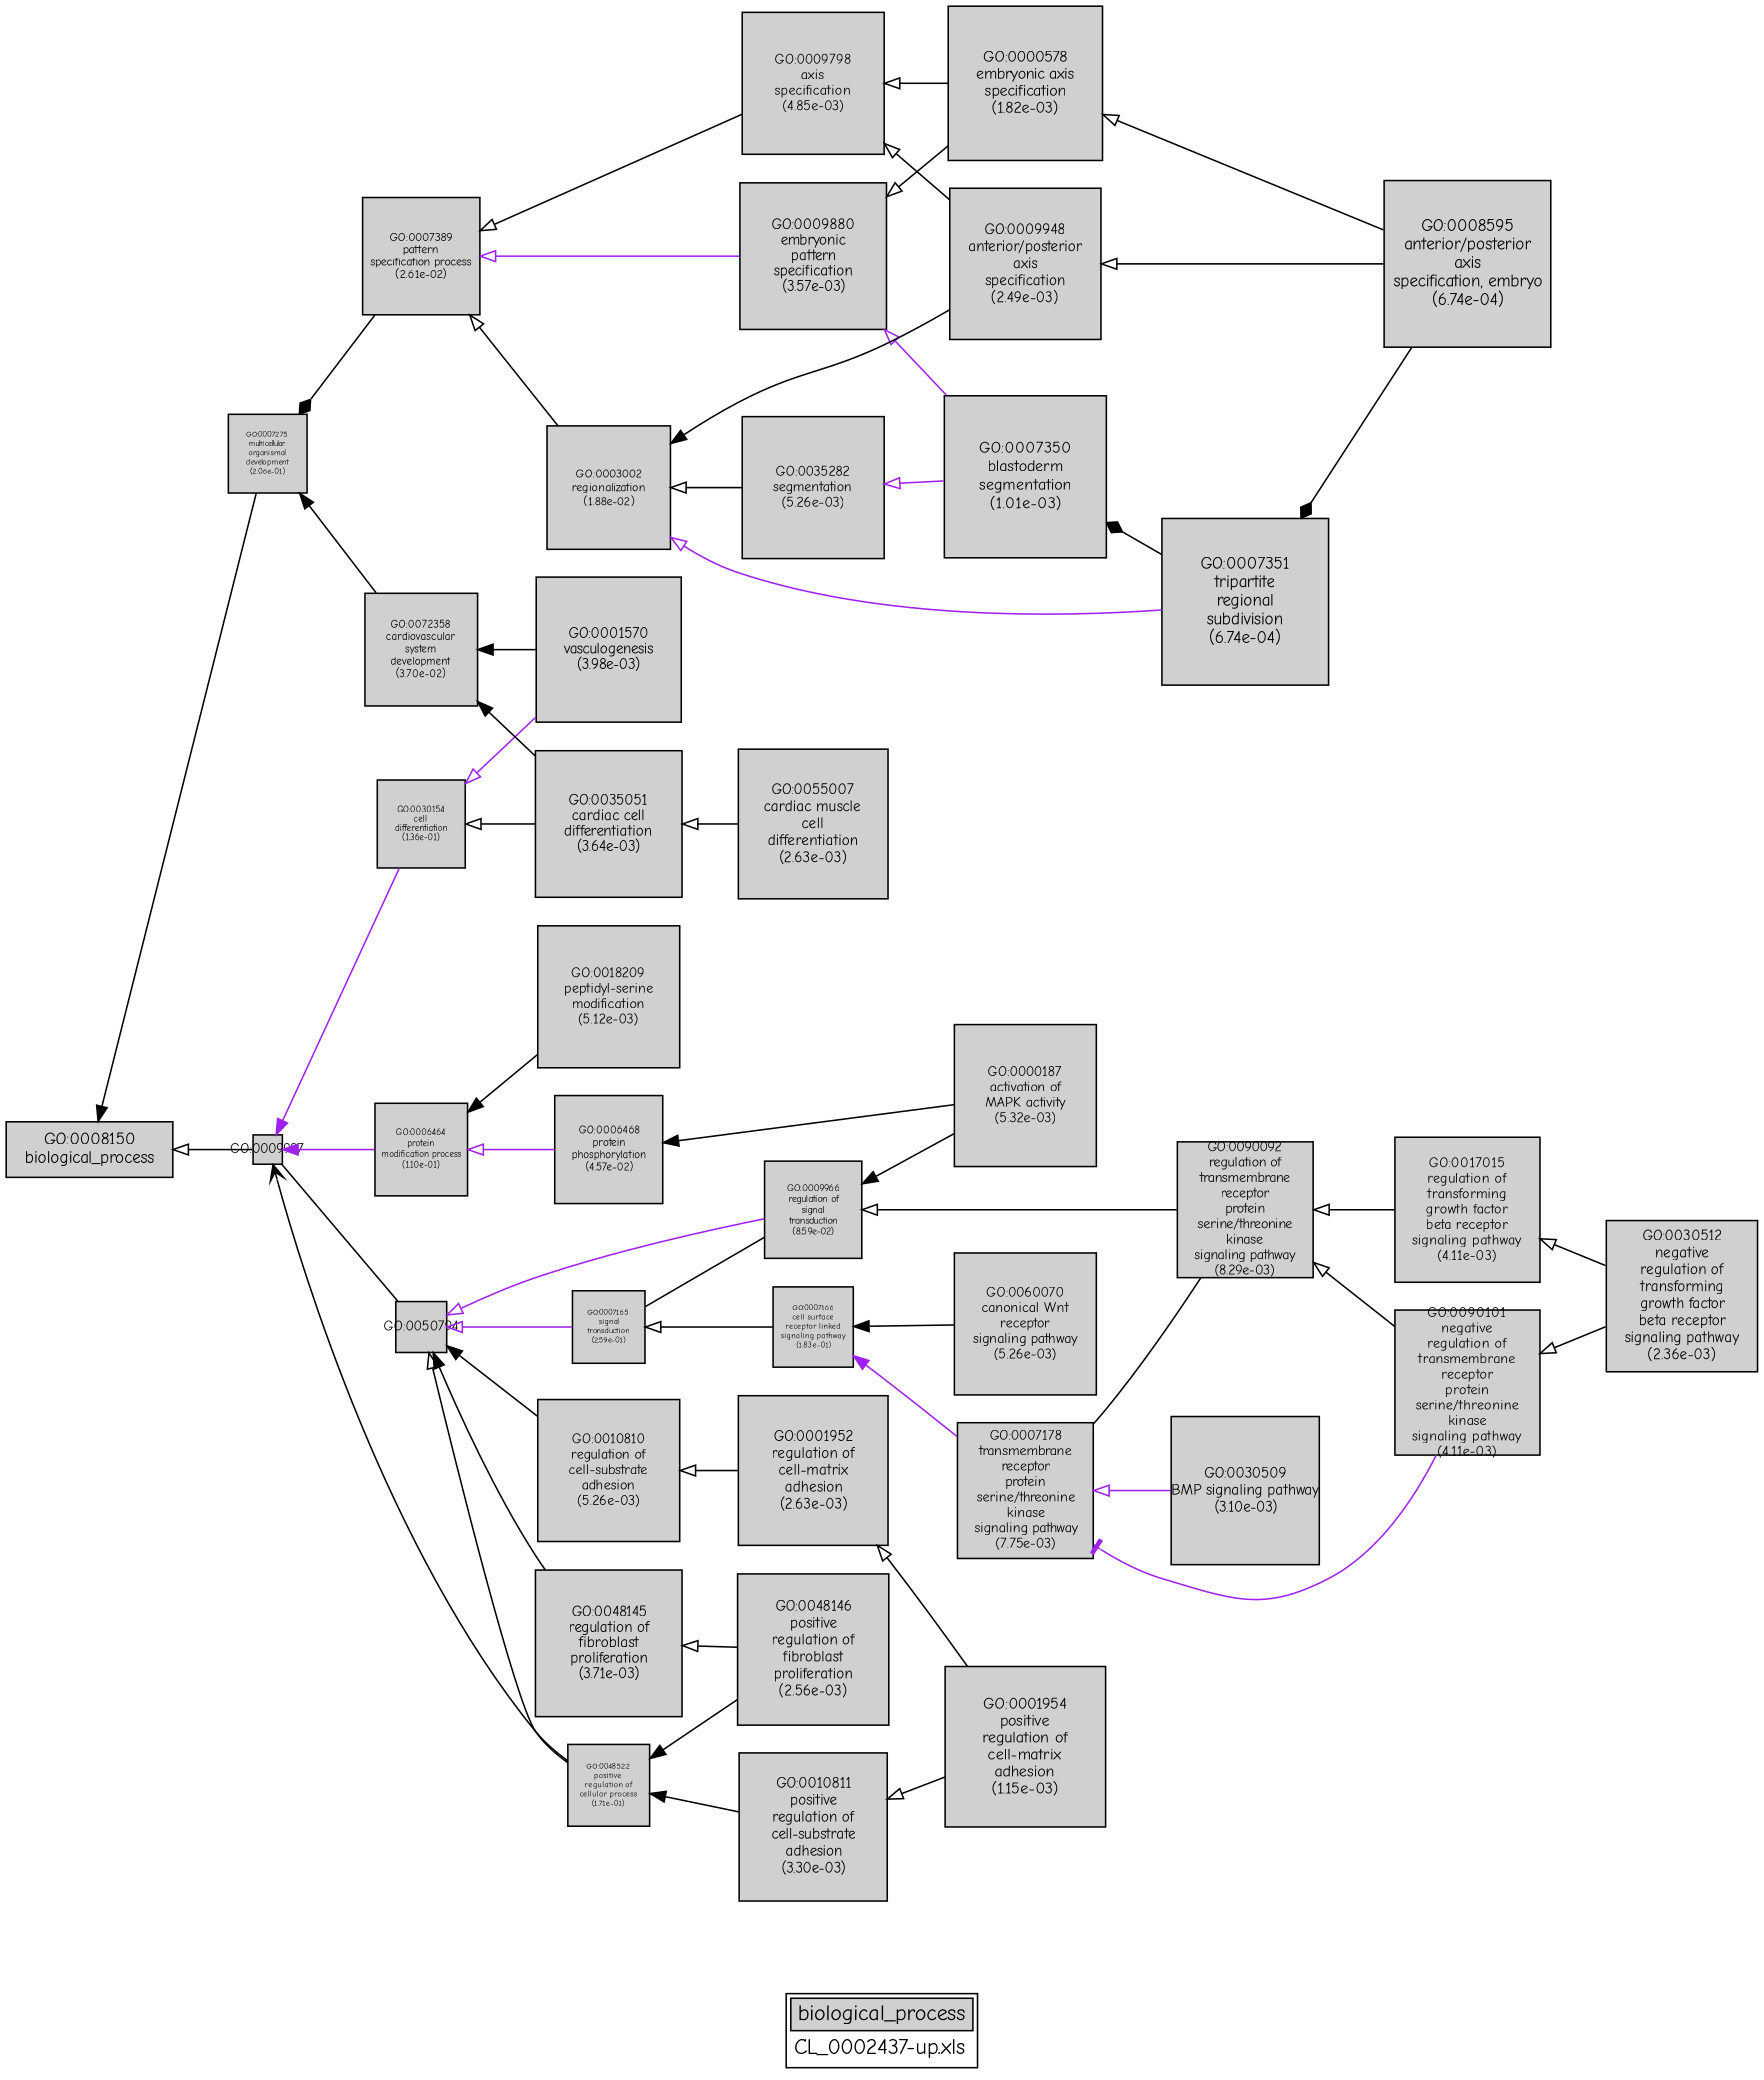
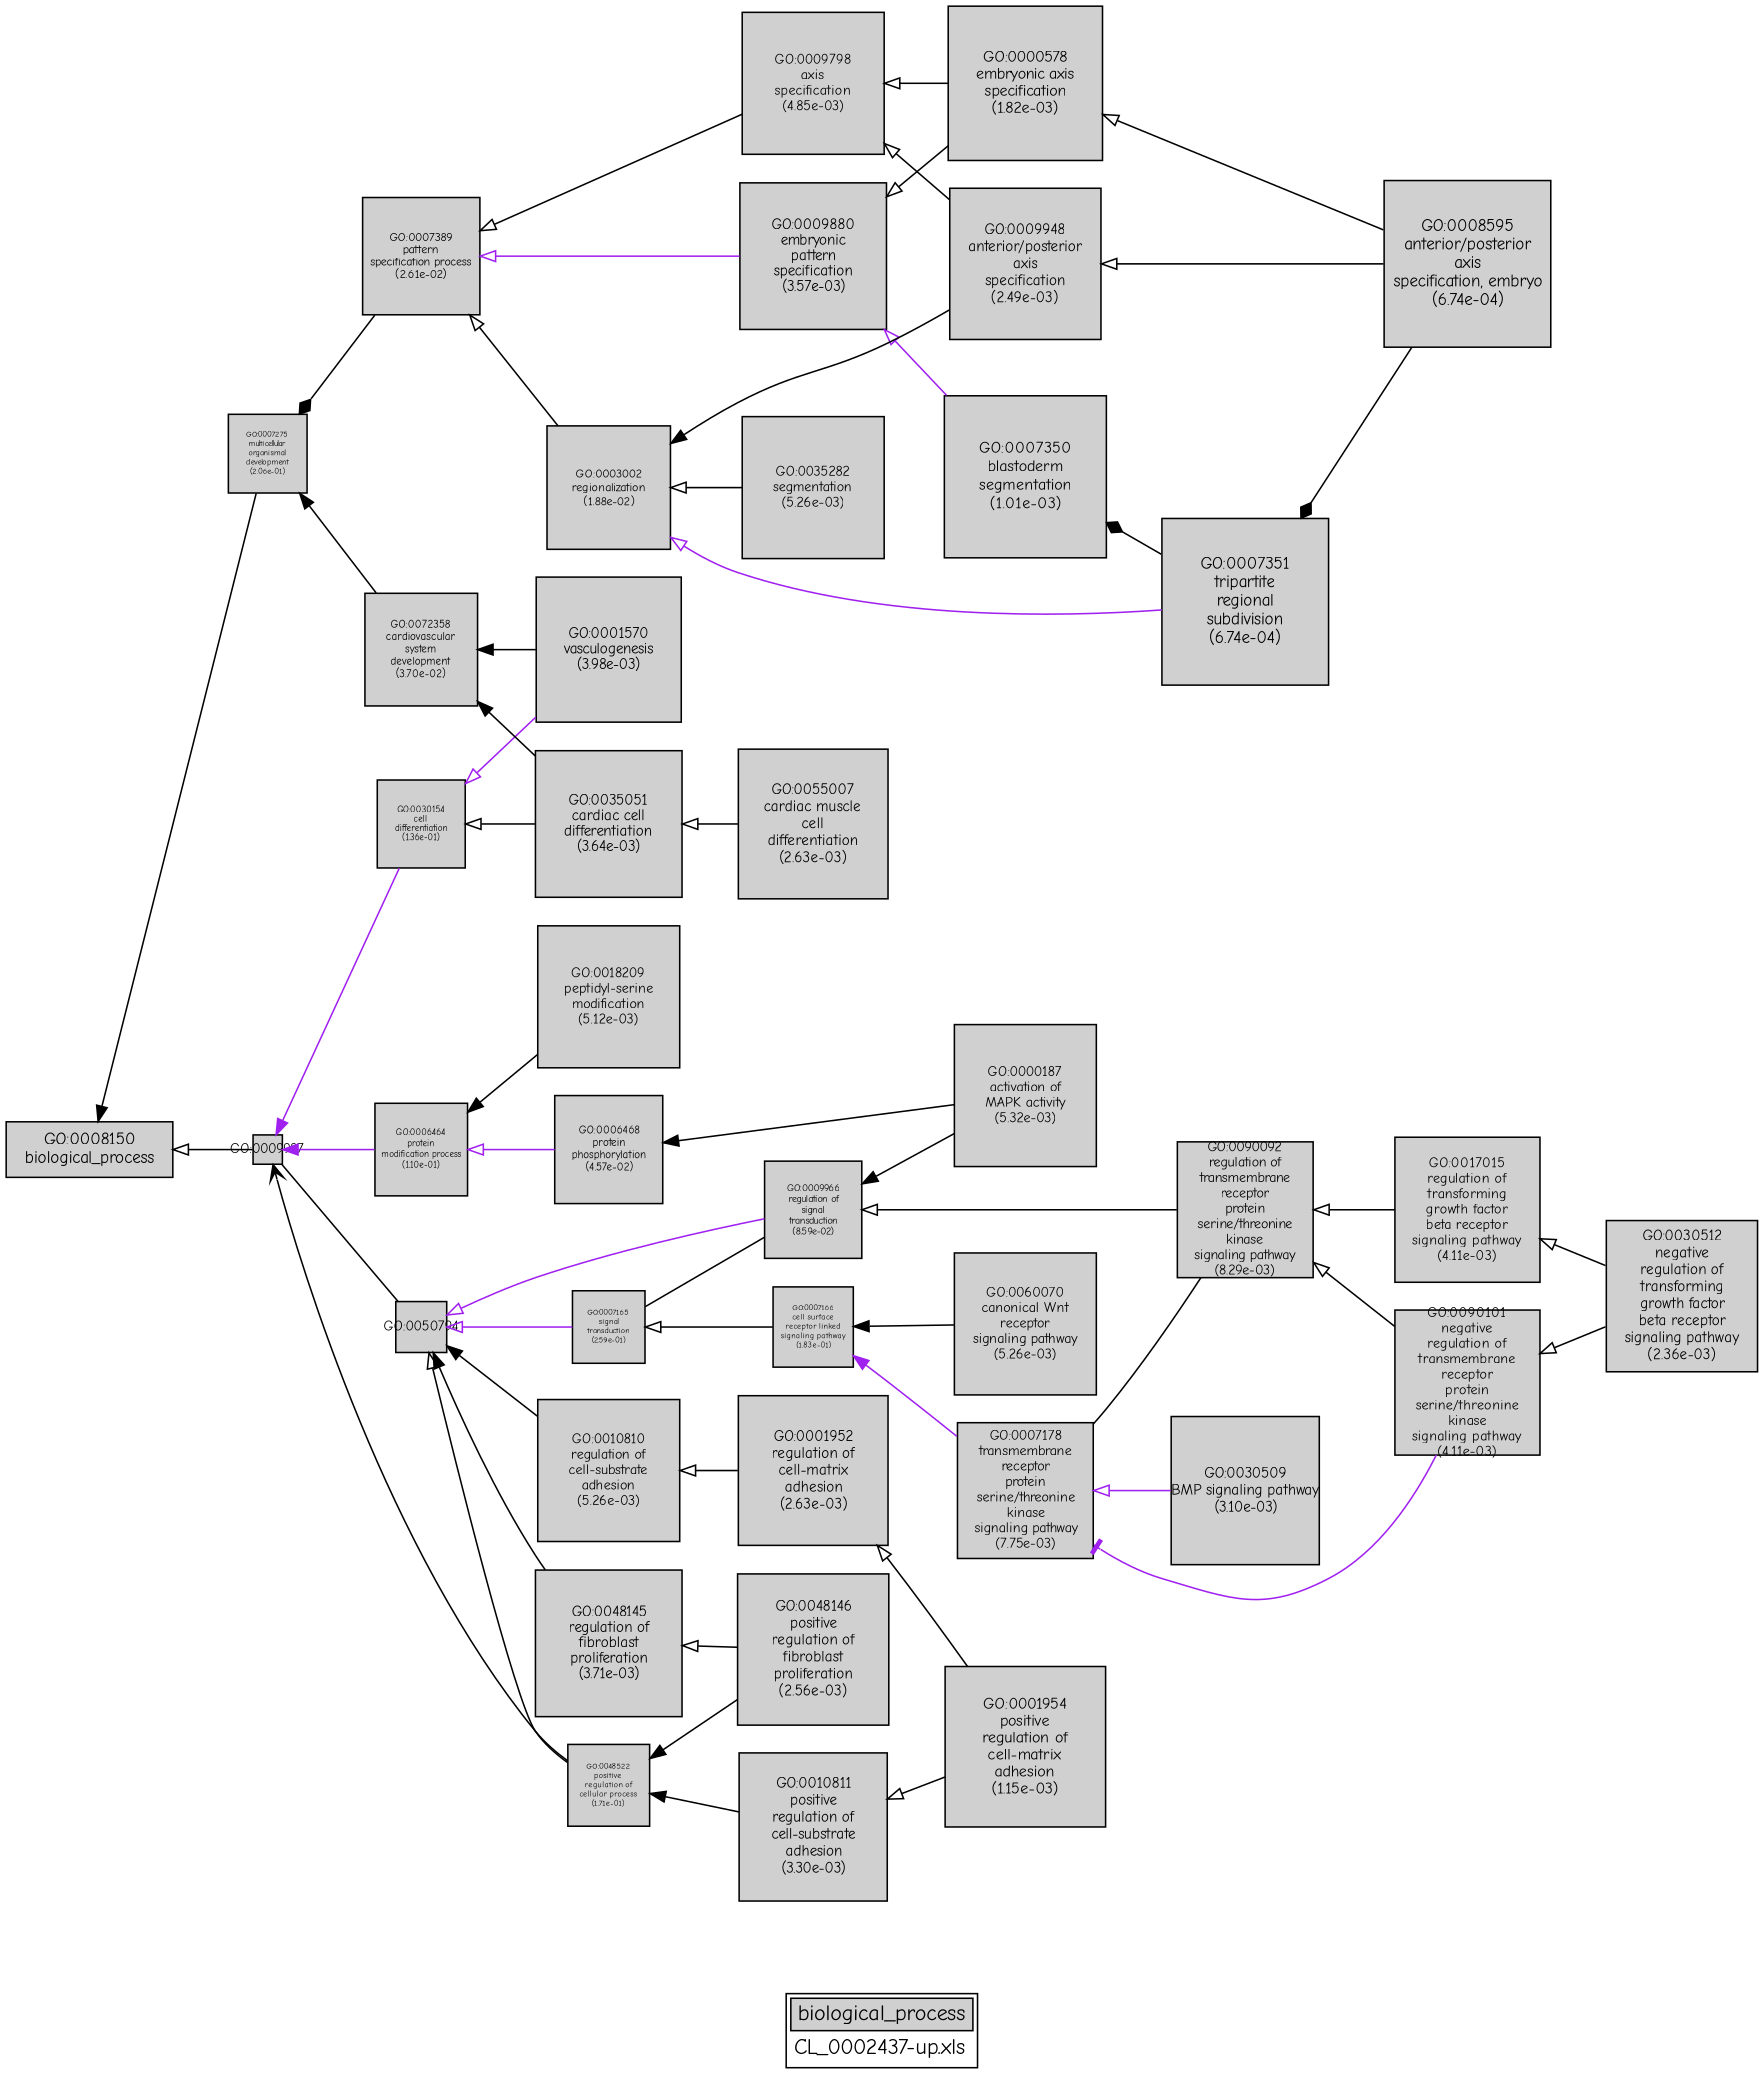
edge "GO:0007350" -> "GO:0035282": removed
